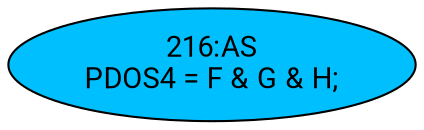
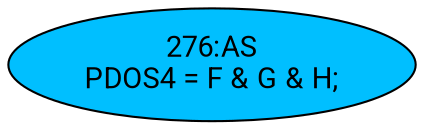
node "216:AS PDOS4 = F & G & H;": label "216:AS PDOS4 = F & G & H;" -> "276:AS PDOS4 = F & G & H;"
